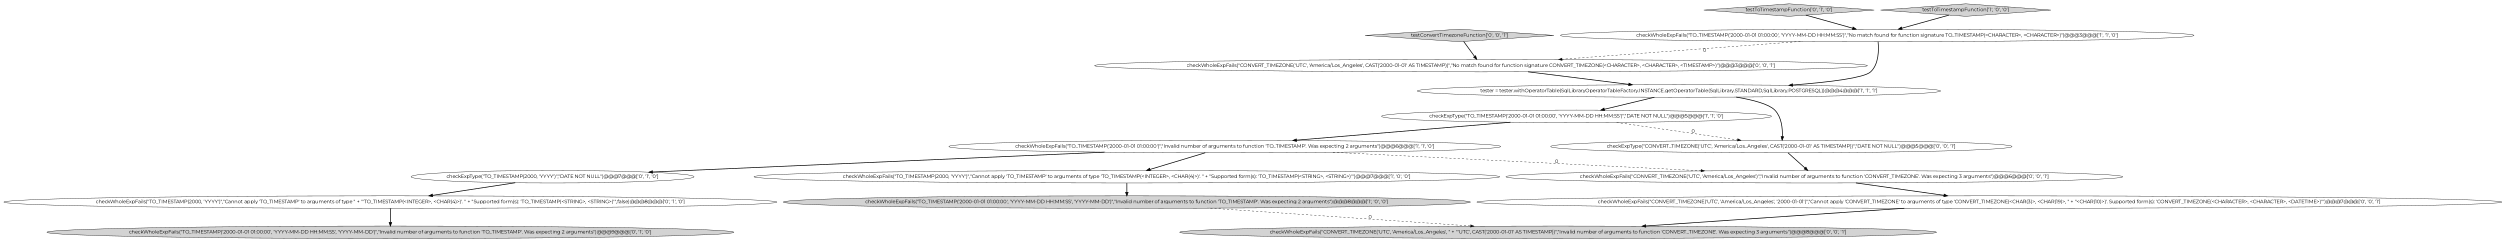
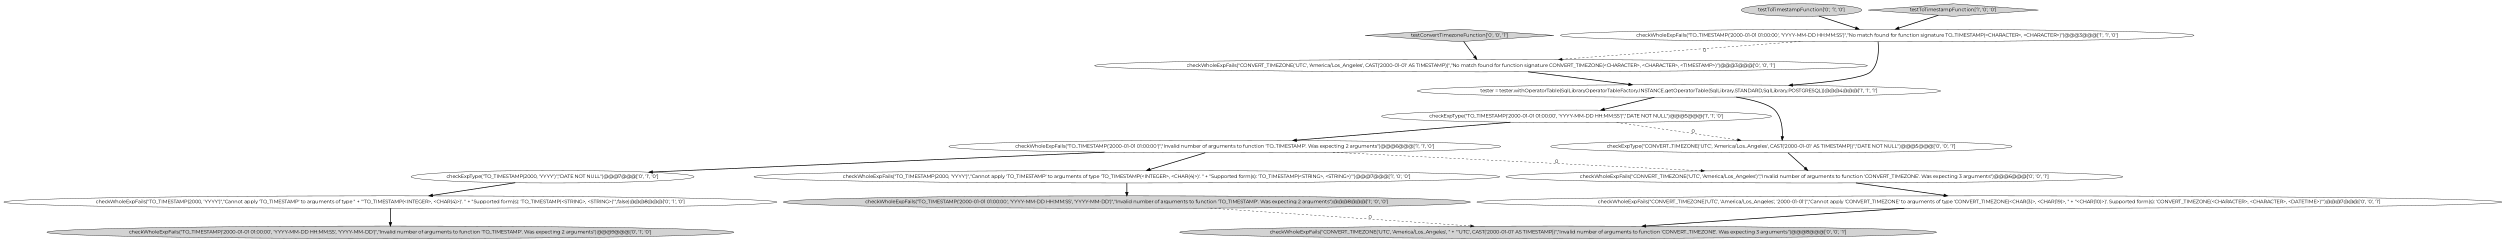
node "testToTimestampFunction['0', '1', '0']": shape diamond -> ellipse
